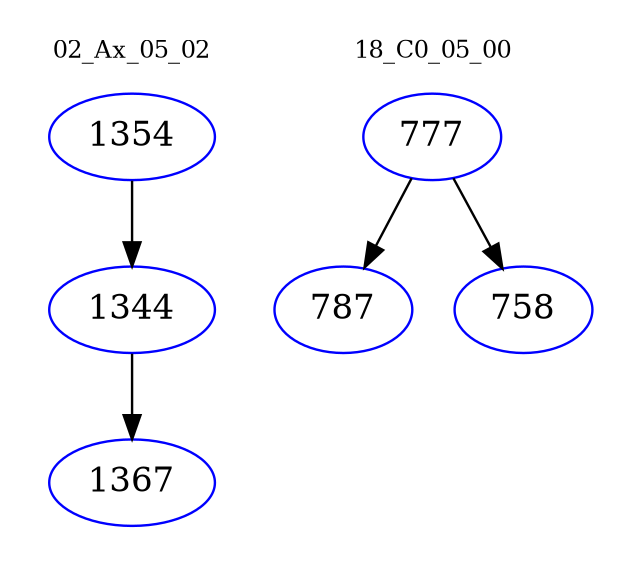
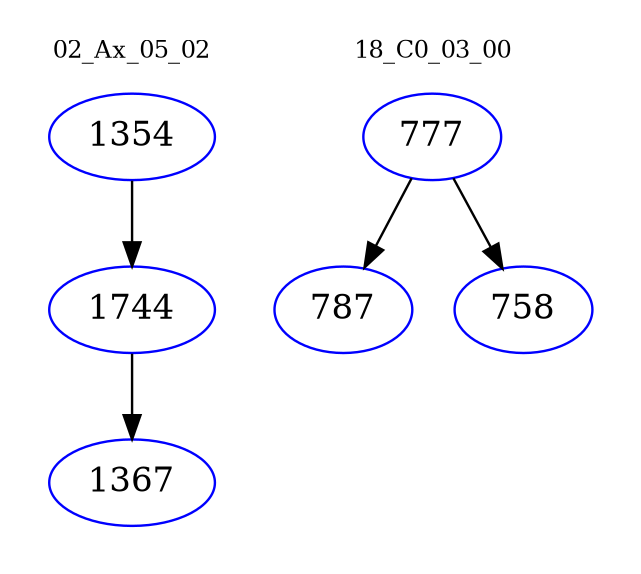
cluster "18_C0_05_00": label "18_C0_05_00" -> "18_C0_03_00"
node "1344": label "1344" -> "1744"
